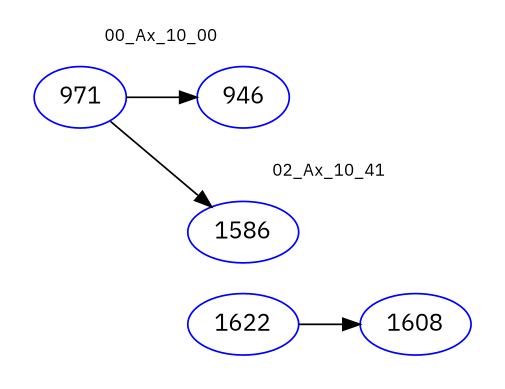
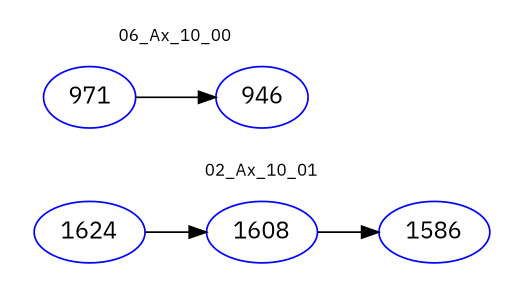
cluster "00_Ax_10_00": label "00_Ax_10_00" -> "06_Ax_10_00"
edge "971" -> "1586": now "1608" -> "1586"
cluster "02_Ax_10_41": label "02_Ax_10_41" -> "02_Ax_10_01"
node "1622": label "1622" -> "1624"
